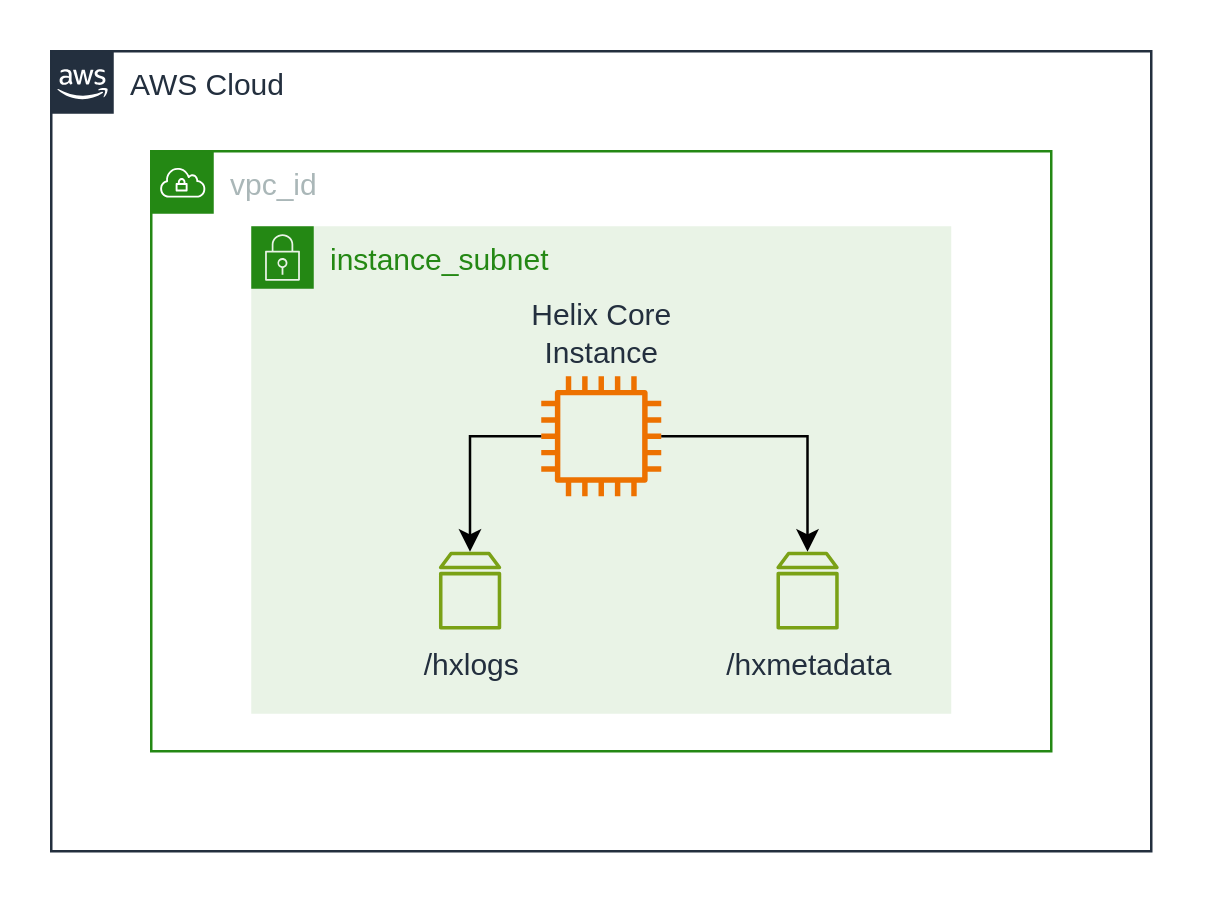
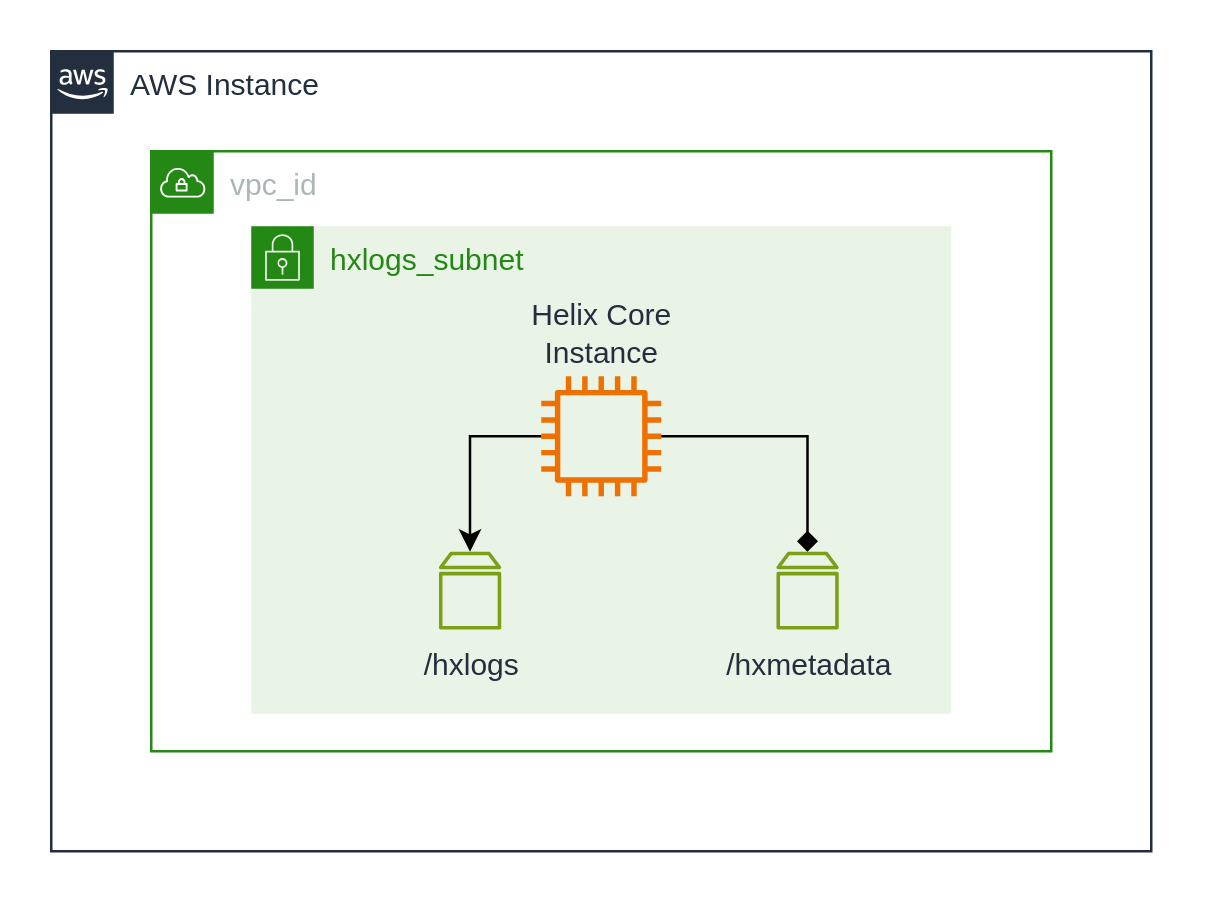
node "AWS Cloud": label "AWS Cloud" -> "AWS Instance"
node "instance_subnet": label "instance_subnet" -> "hxlogs_subnet"
edge "Helix Core Instance" -> "/hxmetadata": arrowhead classic -> diamond
